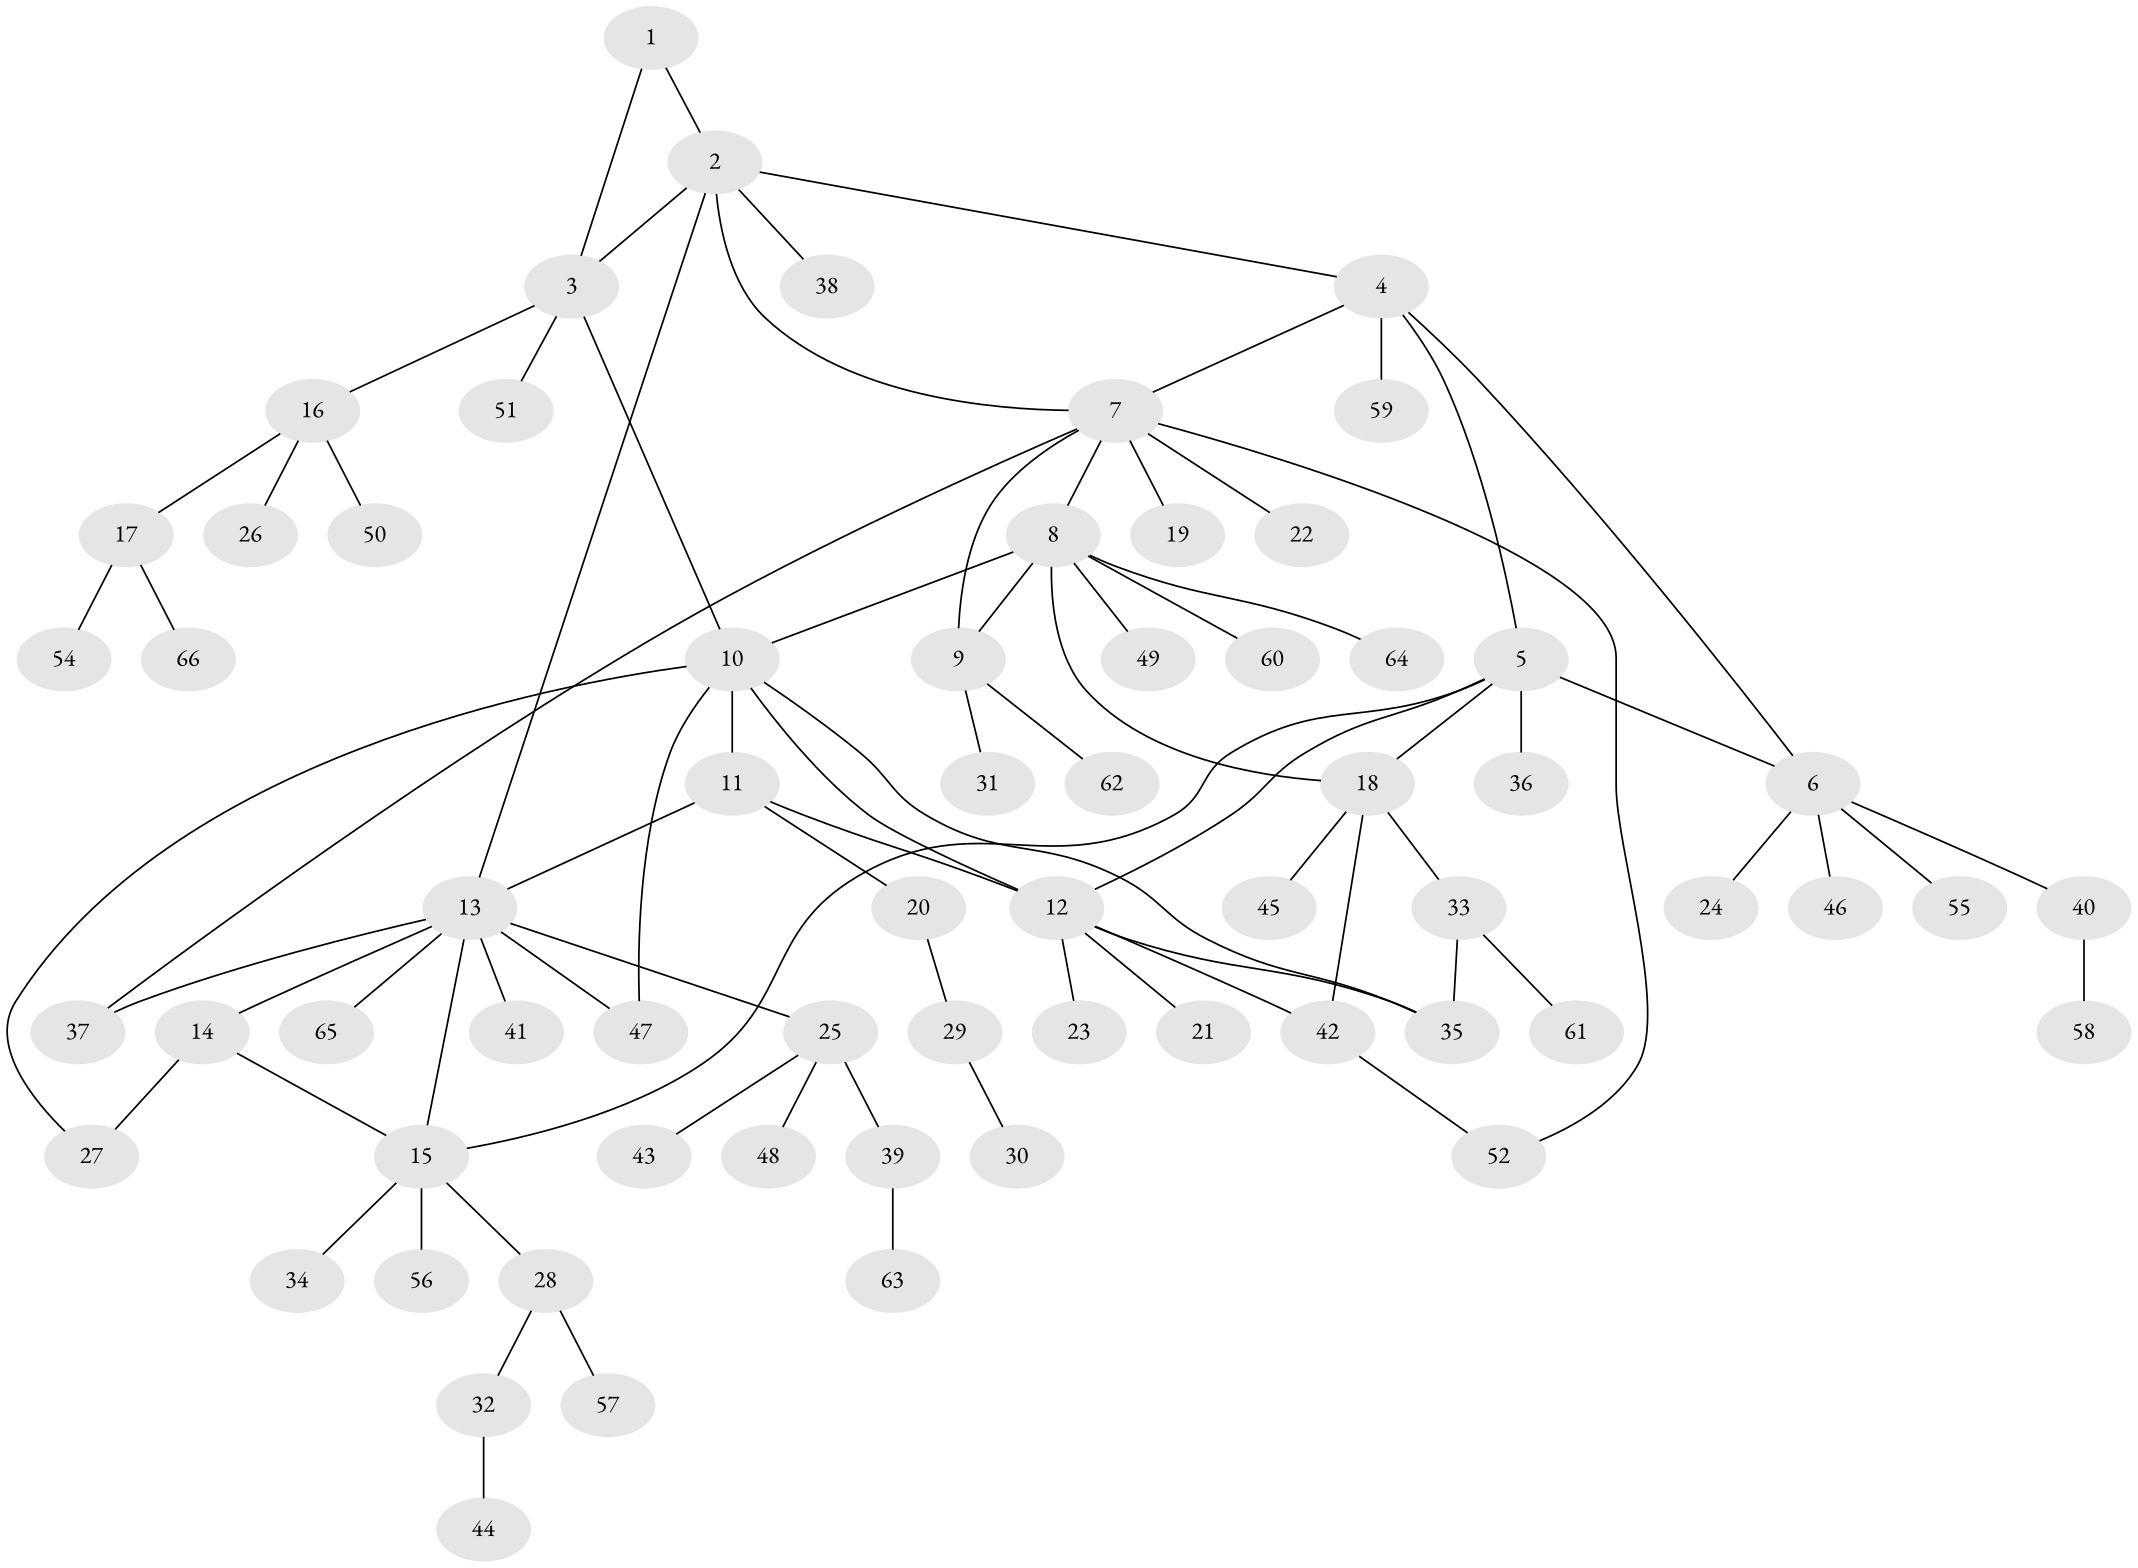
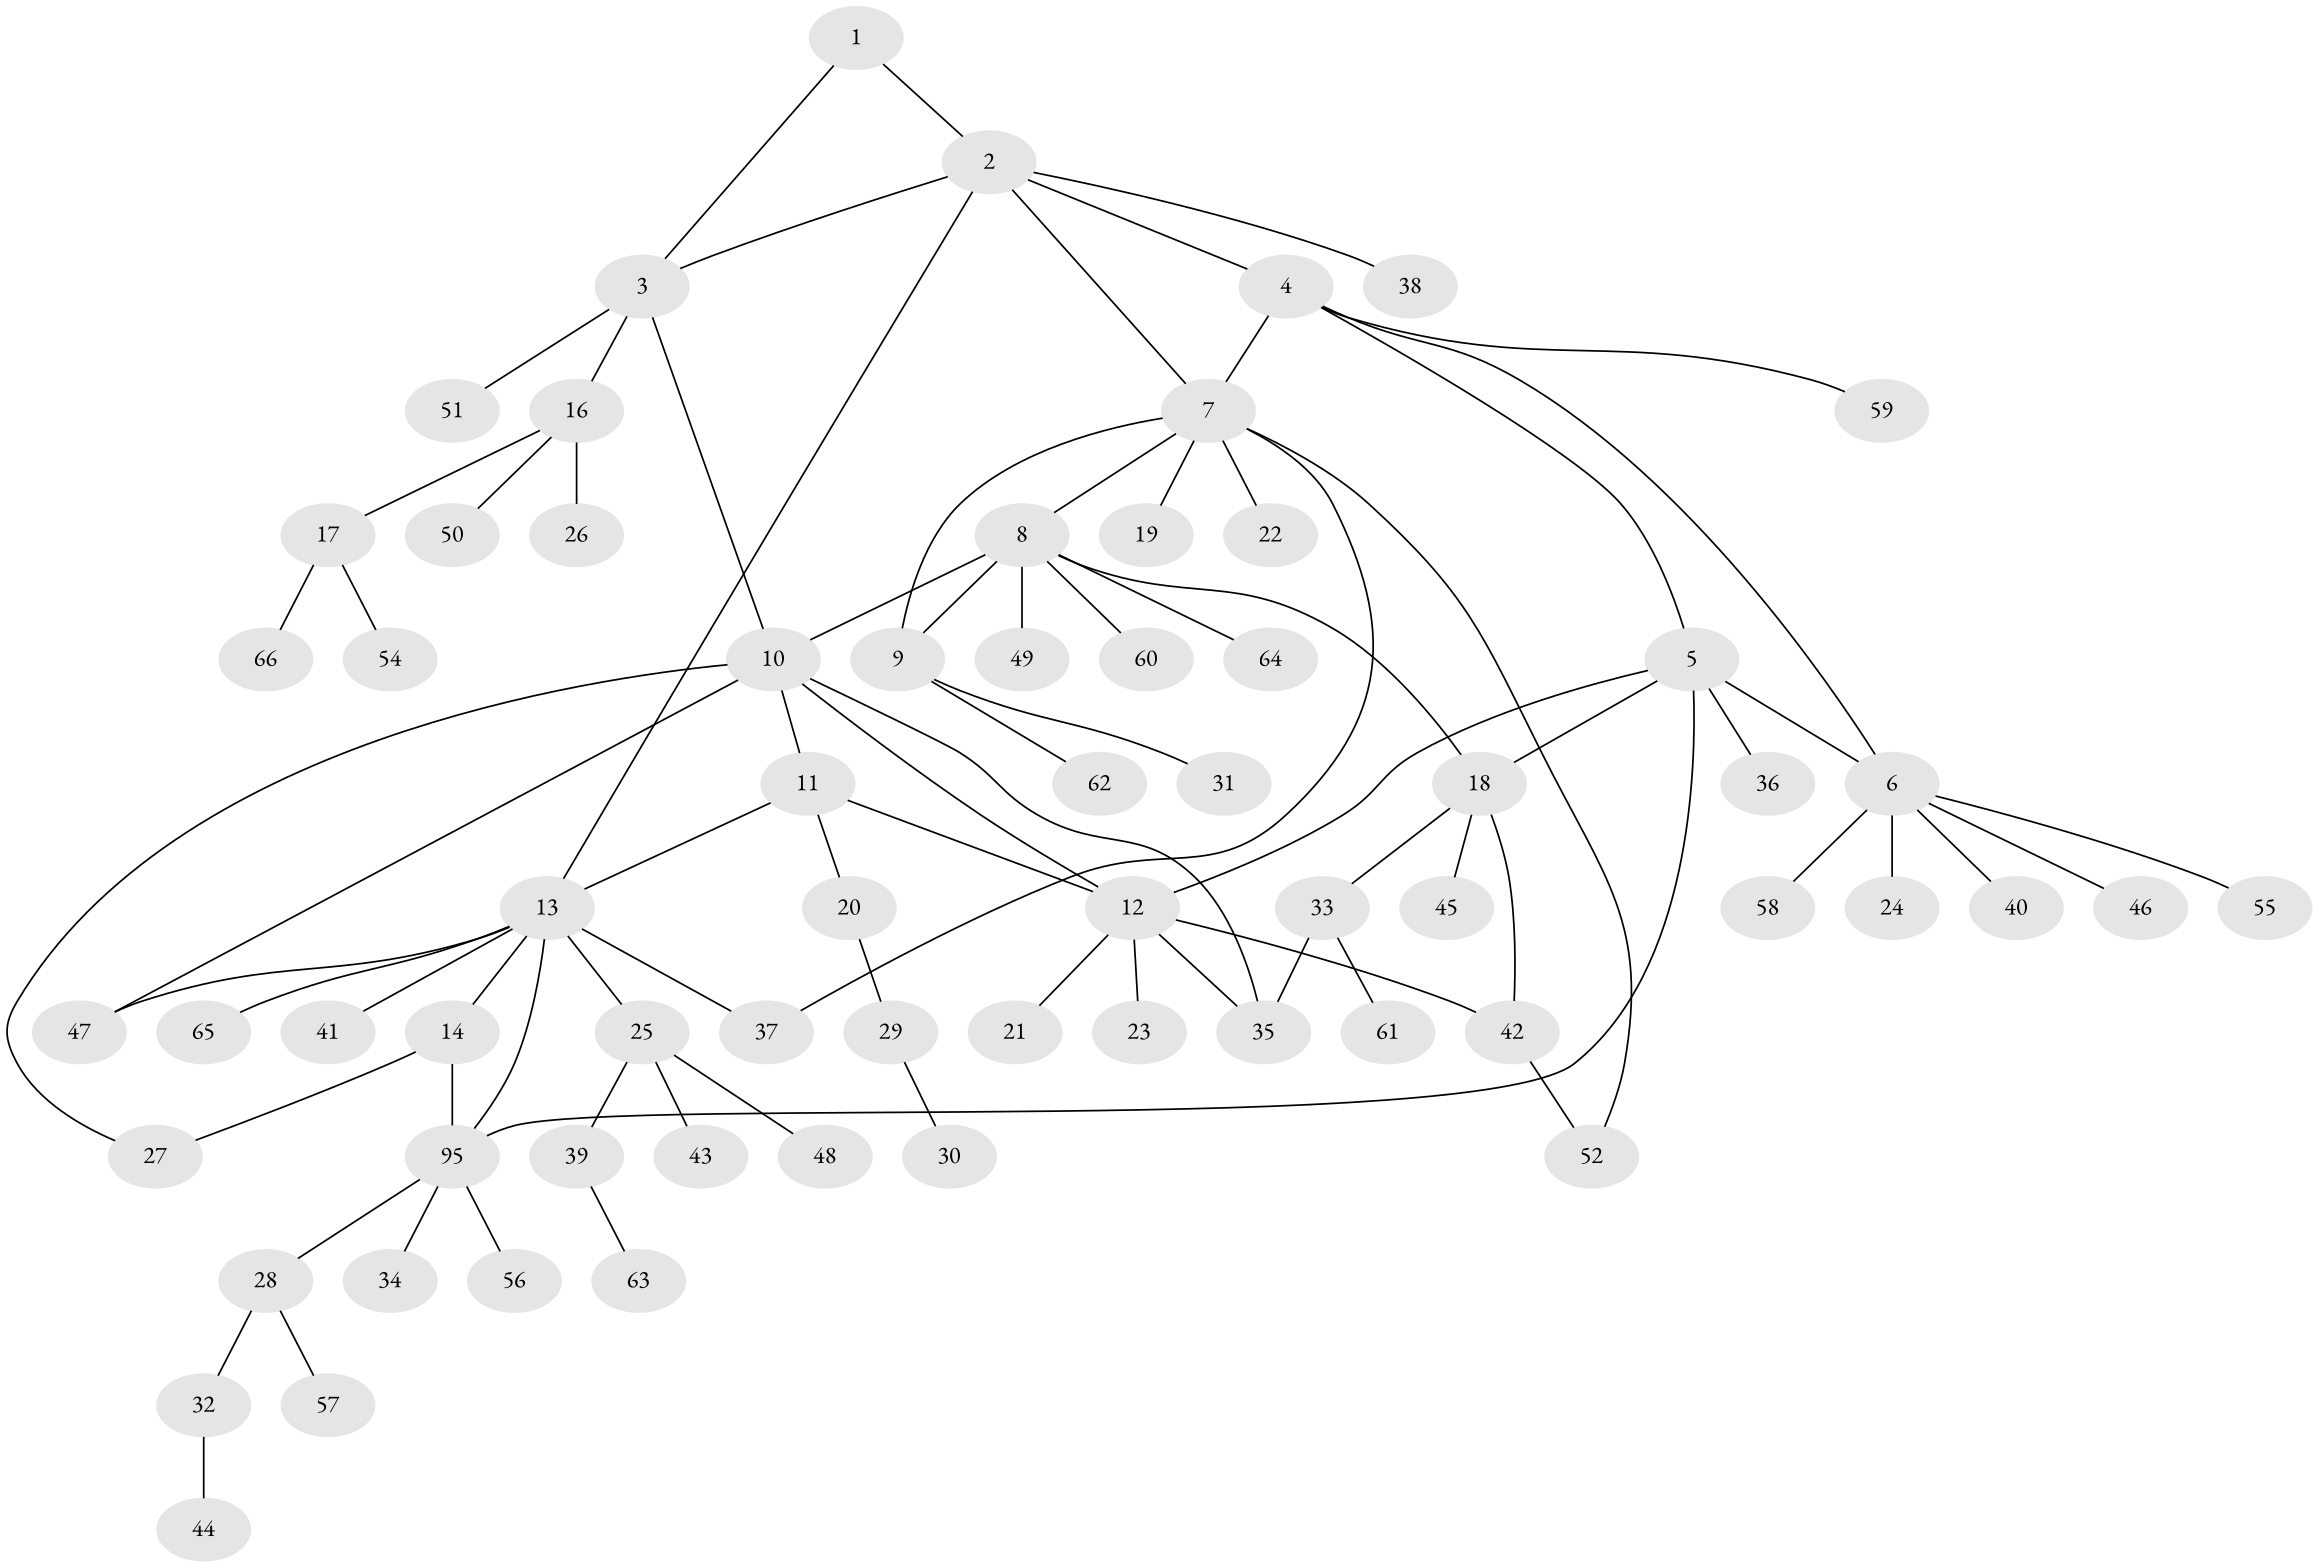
edge "40" -- "58": now "6" -- "58"
node "15": label "15" -> "95"
